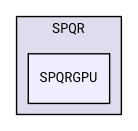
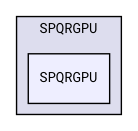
cluster "SPQR": label "SPQR" -> "SPQRGPU"
